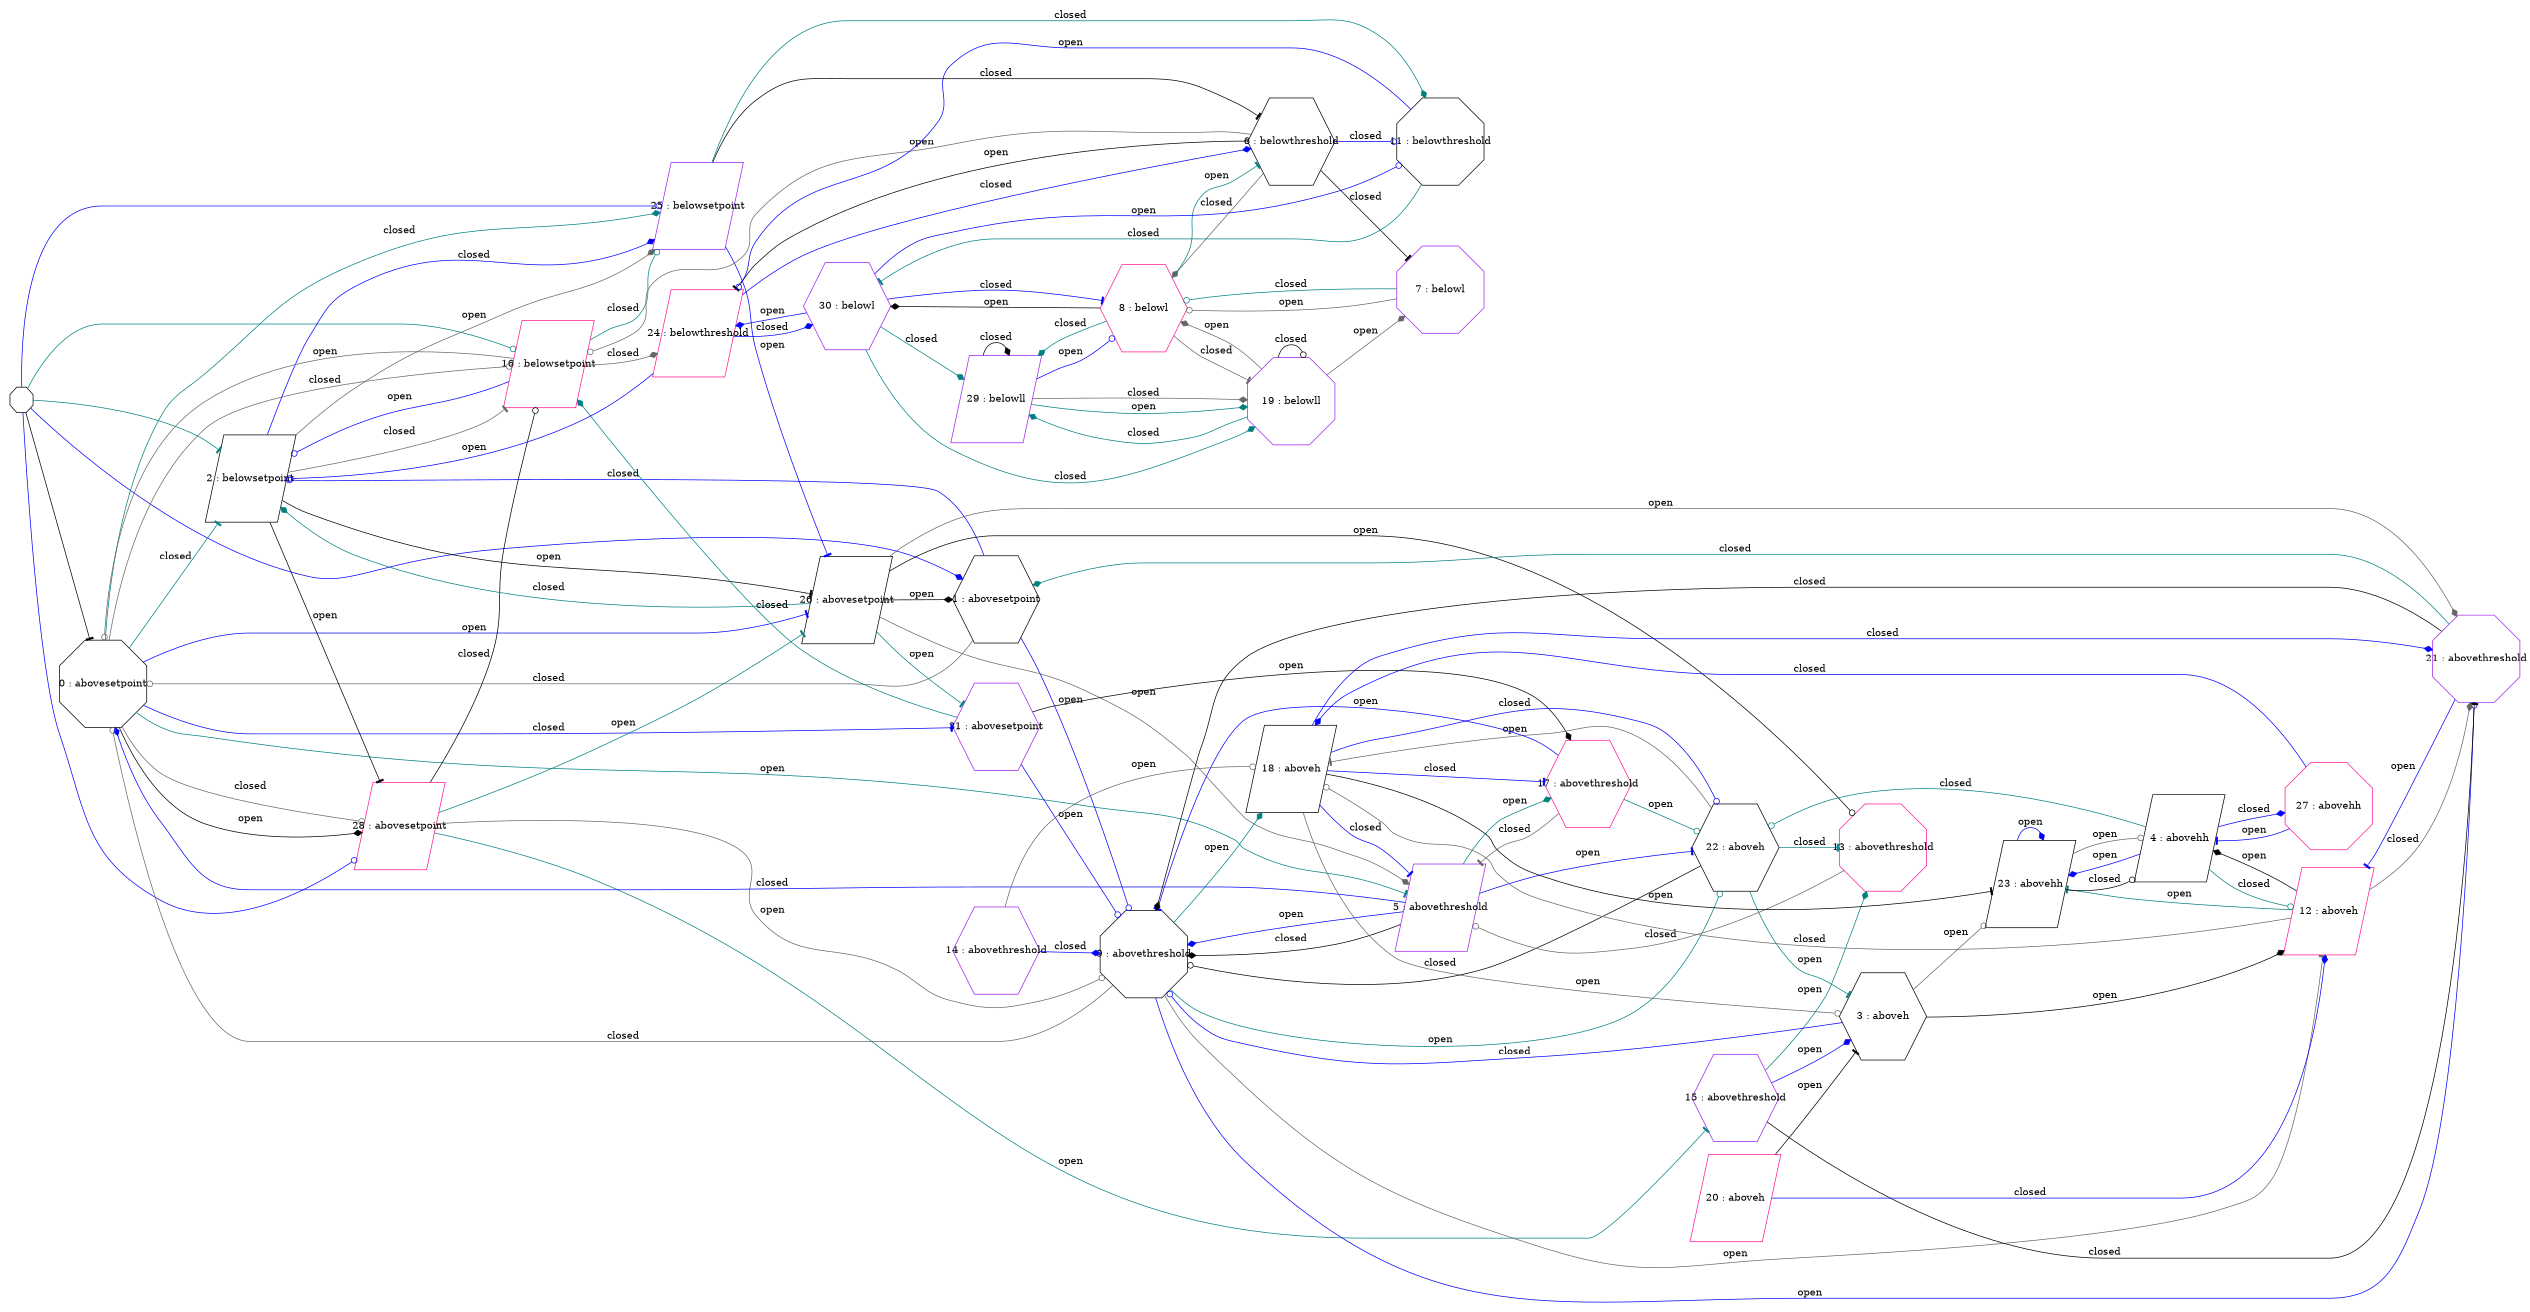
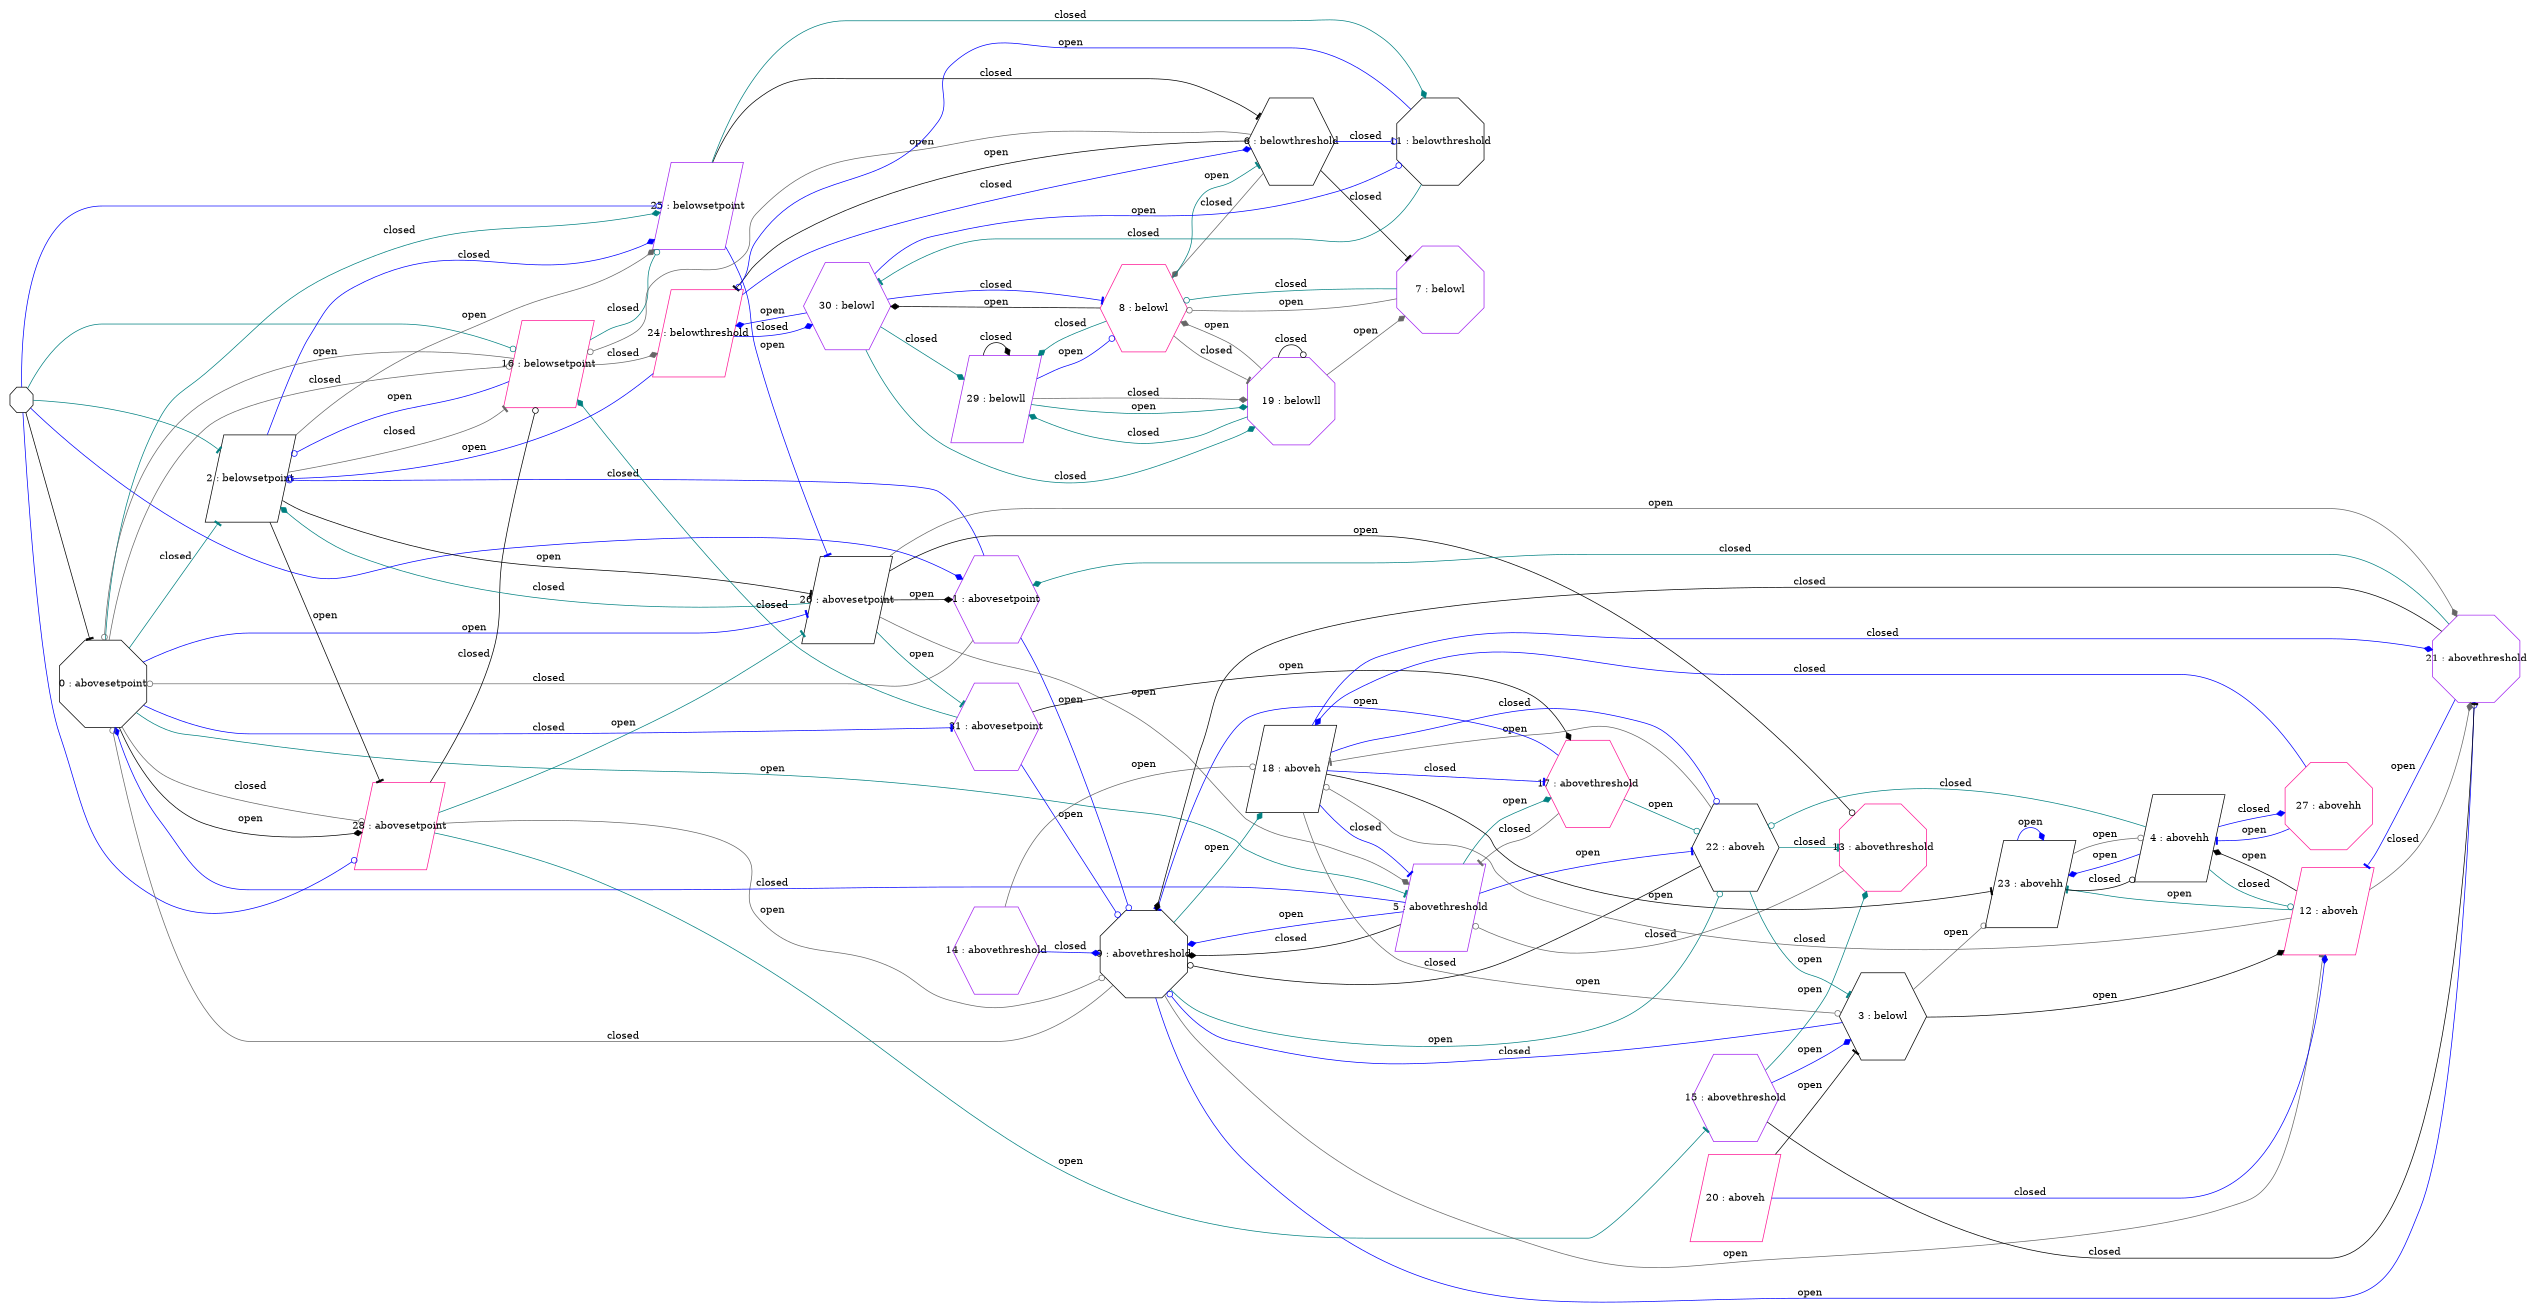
node "1 : abovesetpoint": color black -> purple
node "3 : aboveh": label "3 : aboveh" -> "3 : belowl"
